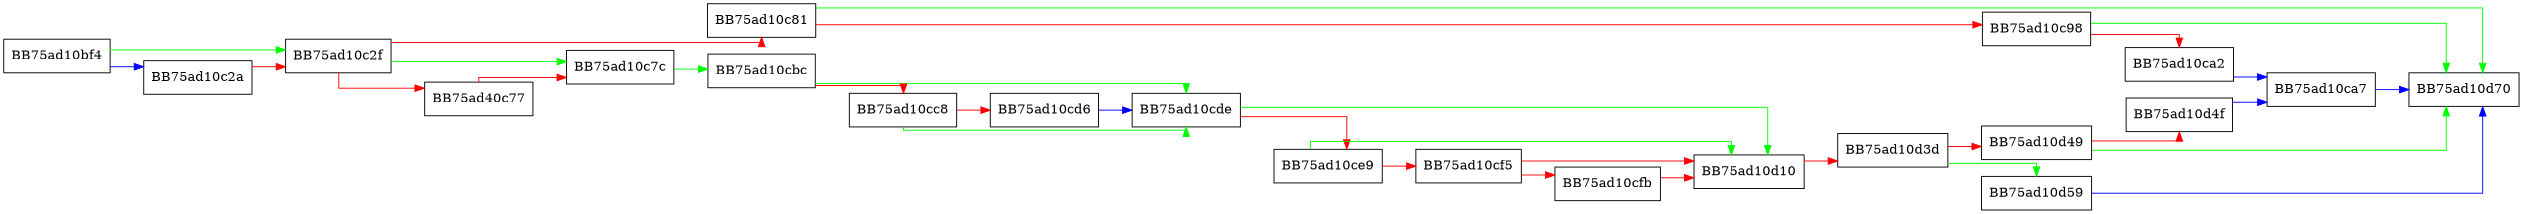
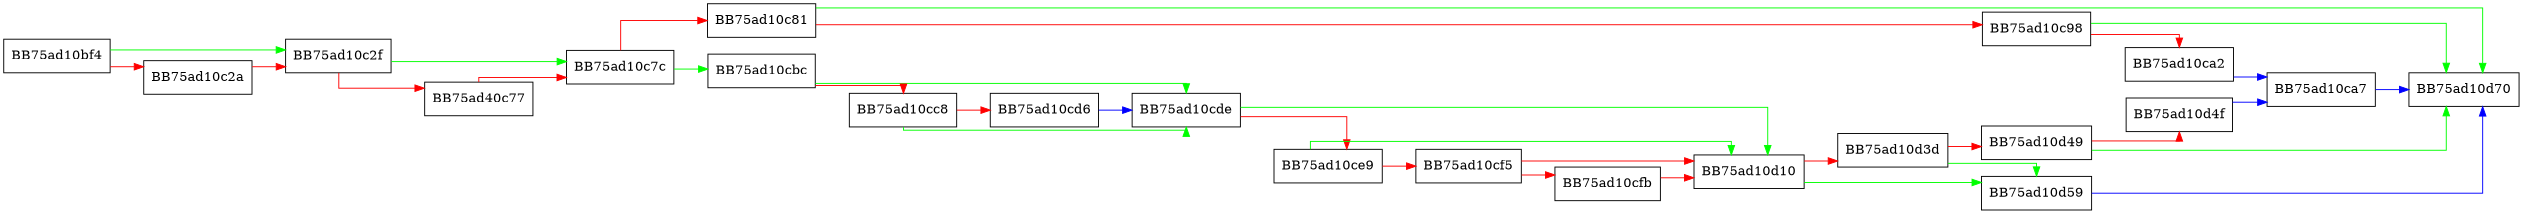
edge "BB75ad10c2f" -> "BB75ad10c81": now "BB75ad10c7c" -> "BB75ad10c81"
edge "BB75ad10bf4" -> "BB75ad10c2a": color blue -> red
edge "BB75ad10d10" -> "BB75ad10d59": added
